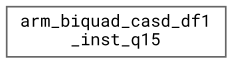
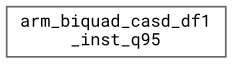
node "arm_biquad_casd_df1 _inst_q15": label "arm_biquad_casd_df1 _inst_q15" -> "arm_biquad_casd_df1 _inst_q95"
